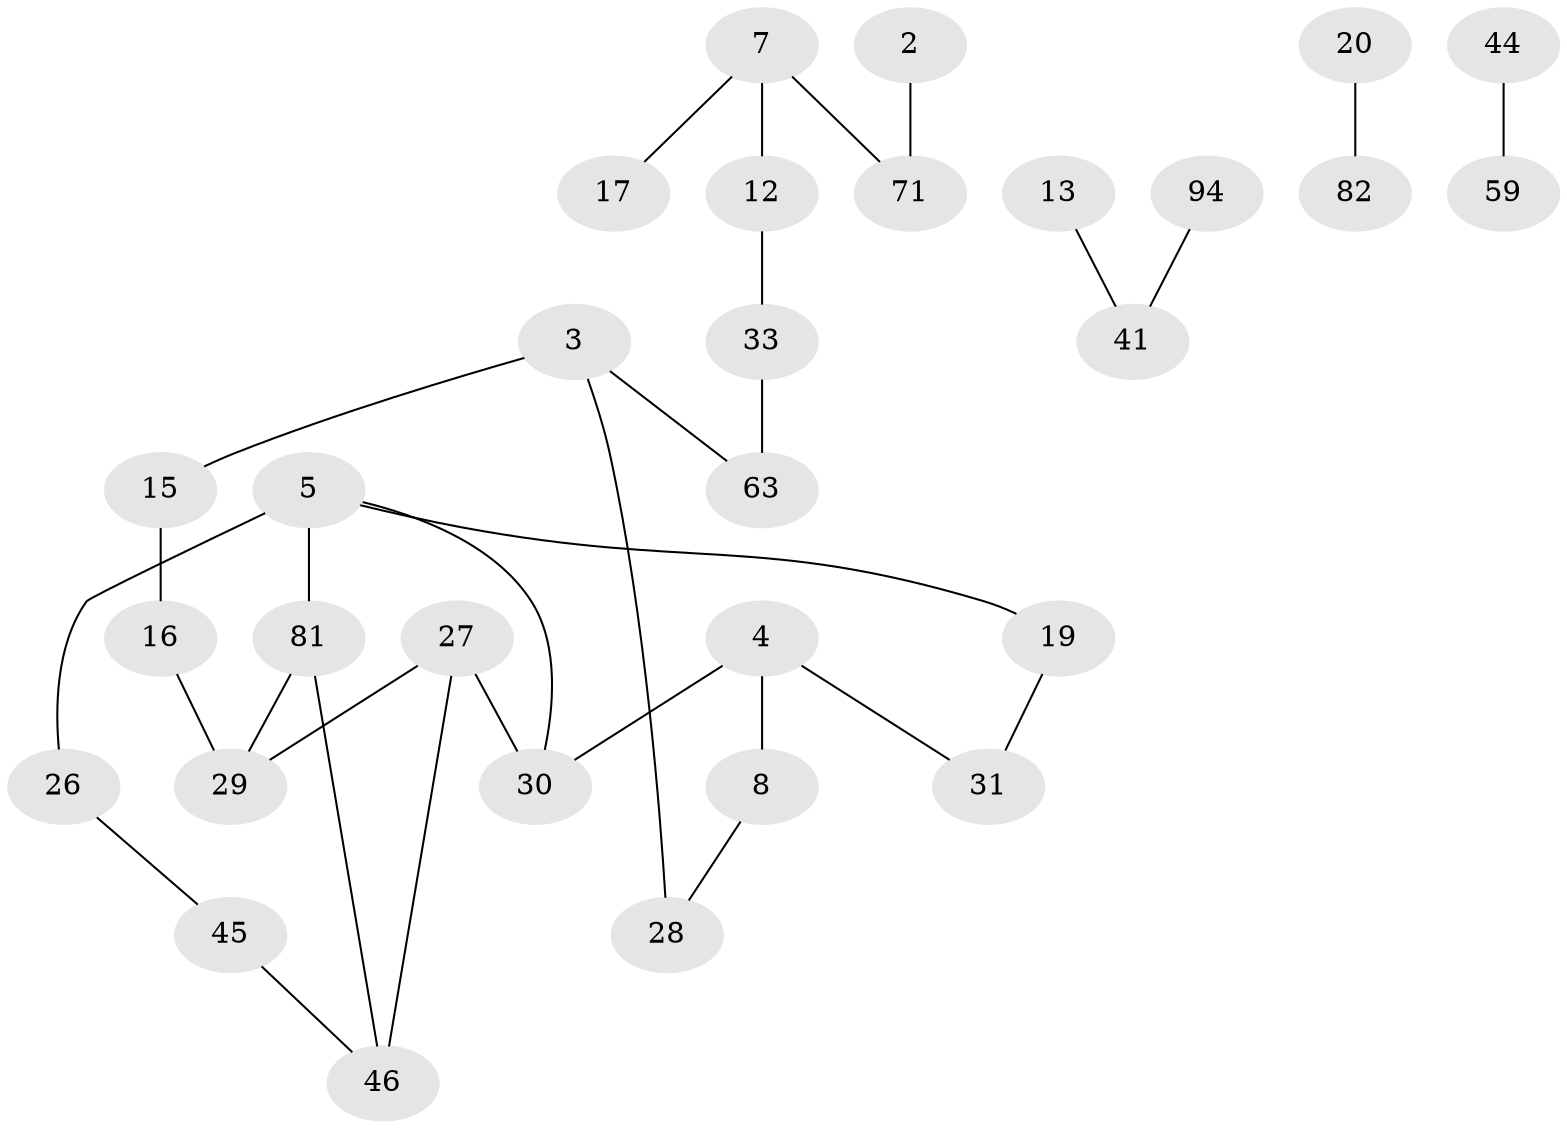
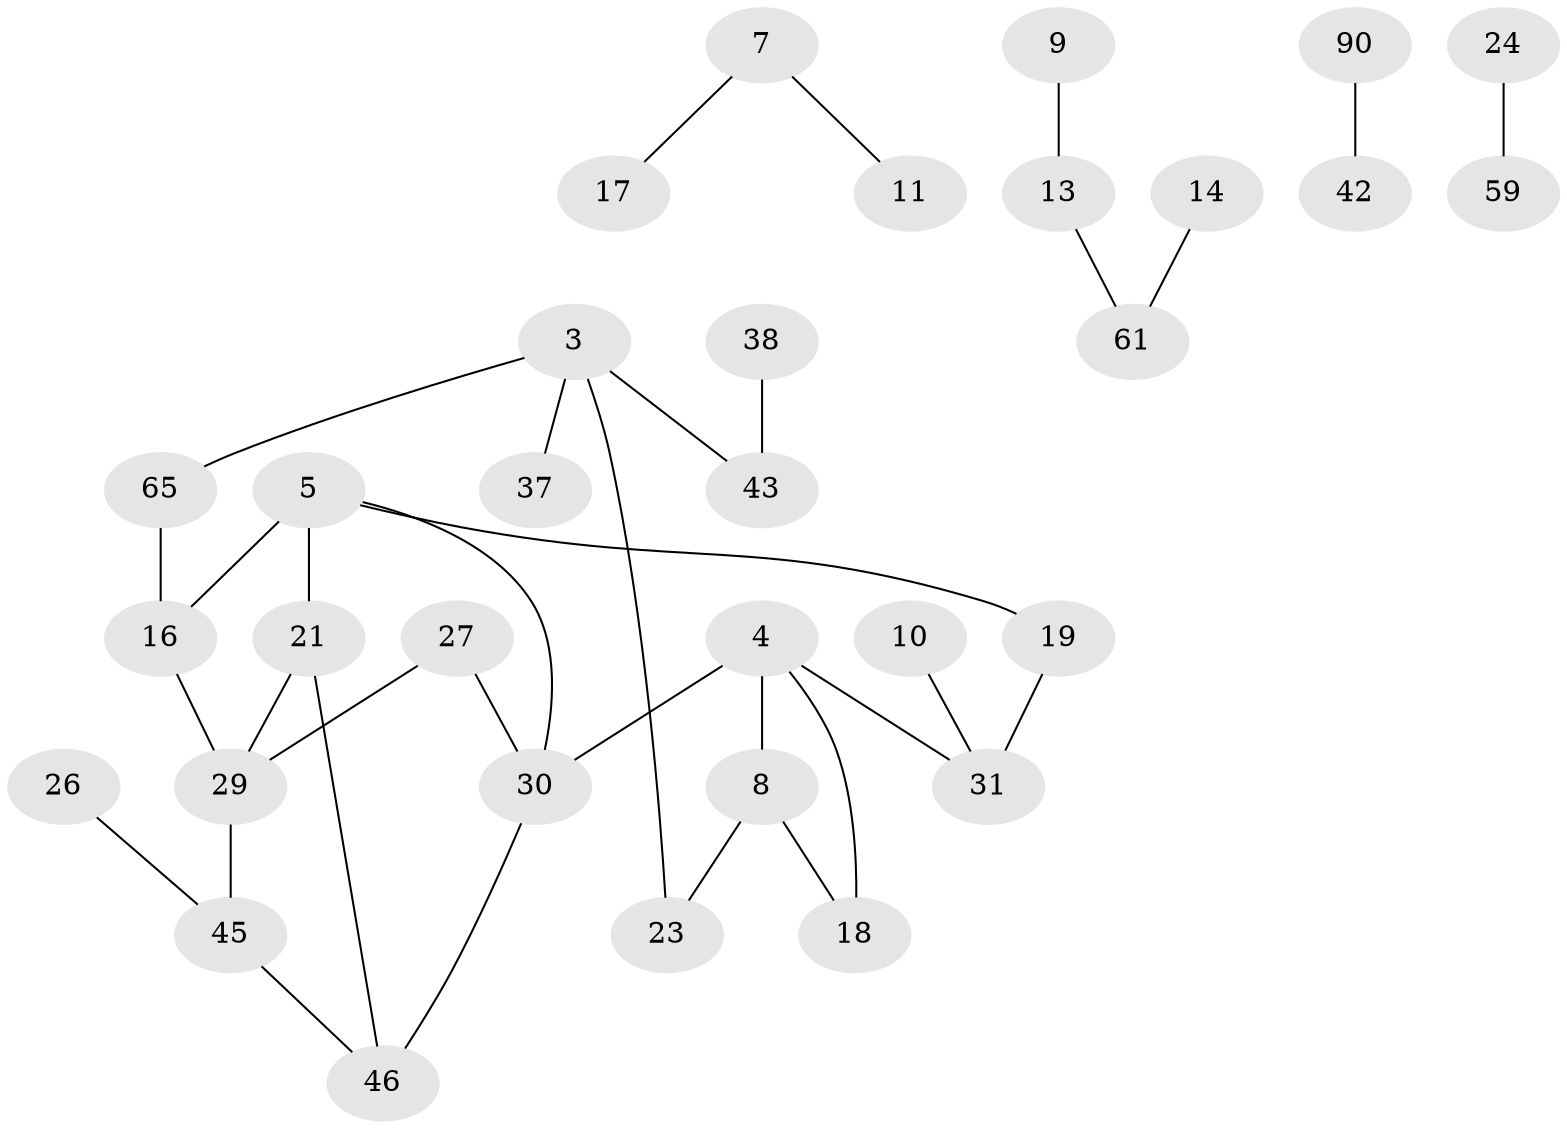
node "2": removed
node "9": added
node "20": label "20" -> "90"
node "44": label "44" -> "24"
node "12": removed
node "71": label "71" -> "11"
node "94": label "94" -> "14"
node "82": label "82" -> "42"
node "33": label "33" -> "38"
node "41": label "41" -> "61"
node "15": label "15" -> "65"
node "37": added
node "63": label "63" -> "43"
edge "5" -- "26": now "5" -- "16"
node "81": label "81" -> "21"
node "10": added
edge "29" -- "45": added
edge "27" -- "46": now "30" -- "46"
node "28": label "28" -> "23"
node "18": added
